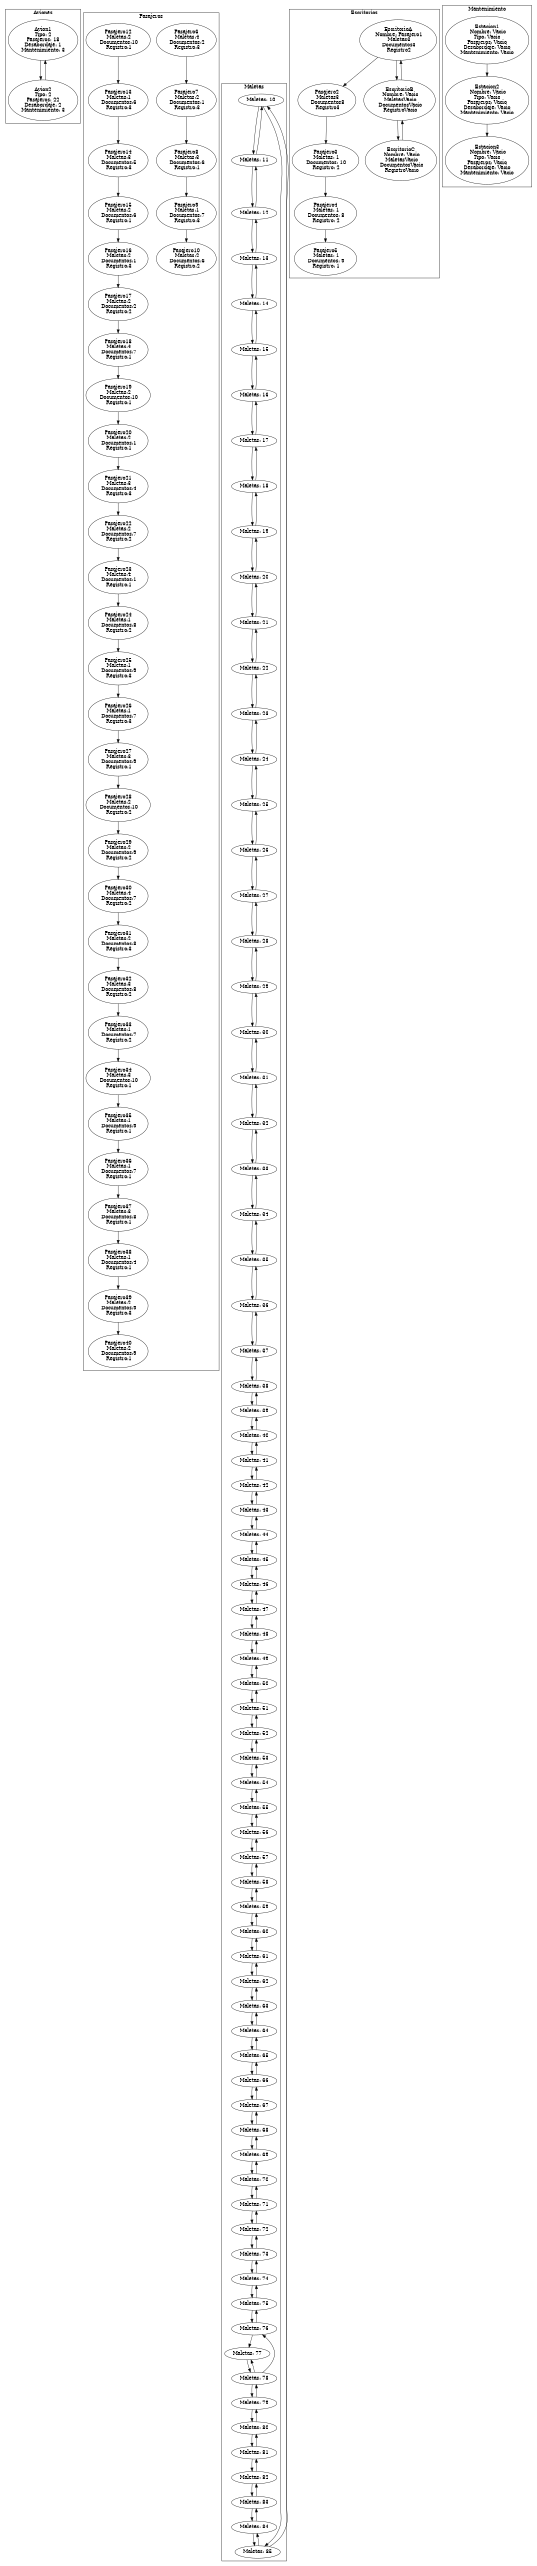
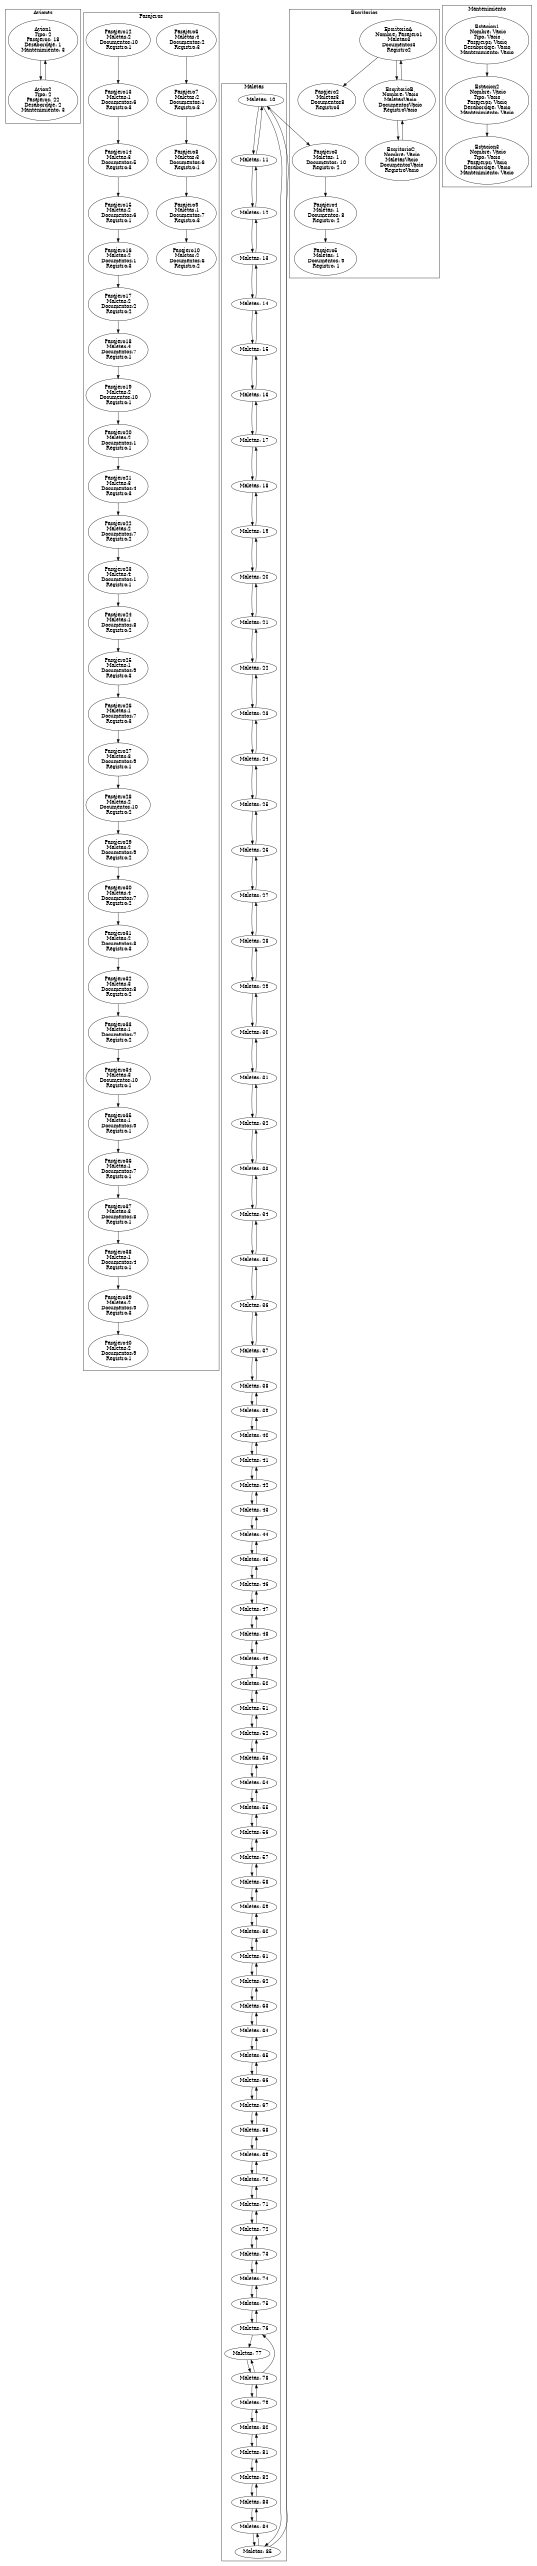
edge "Pasajero2 Maletas3 Documentos8 Registro3" -> "Pasajero3 Maletas: 1 Documentos: 10 Registro: 2": now "Maletas: 10" -> "Pasajero3 Maletas: 1 Documentos: 10 Registro: 2"
